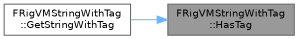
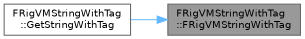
node "FRigVMStringWithTag ::HasTag": label "FRigVMStringWithTag ::HasTag" -> "FRigVMStringWithTag ::FRigVMStringWithTag"
